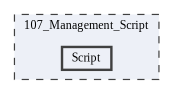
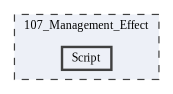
cluster "107_Management_Script": label "107_Management_Script" -> "107_Management_Effect"
